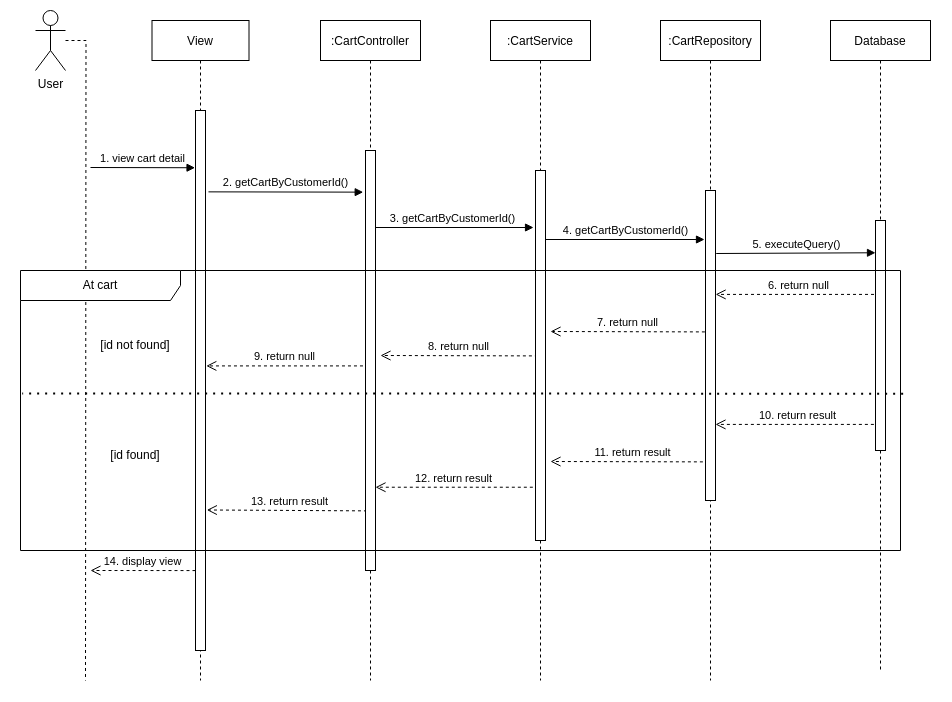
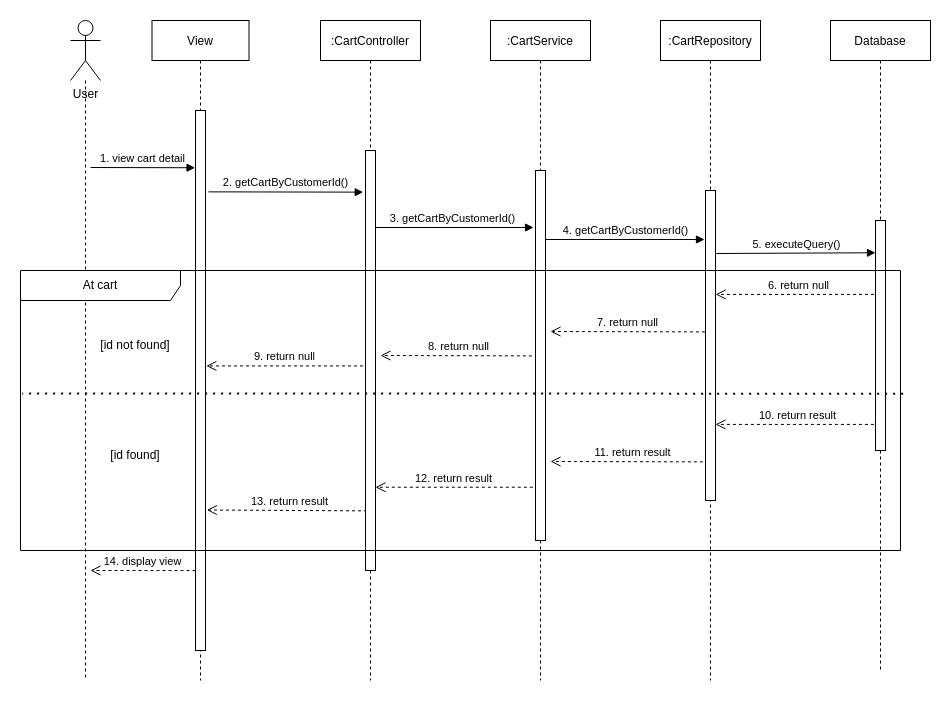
node "User": moved (51, 41) -> (86, 51)
